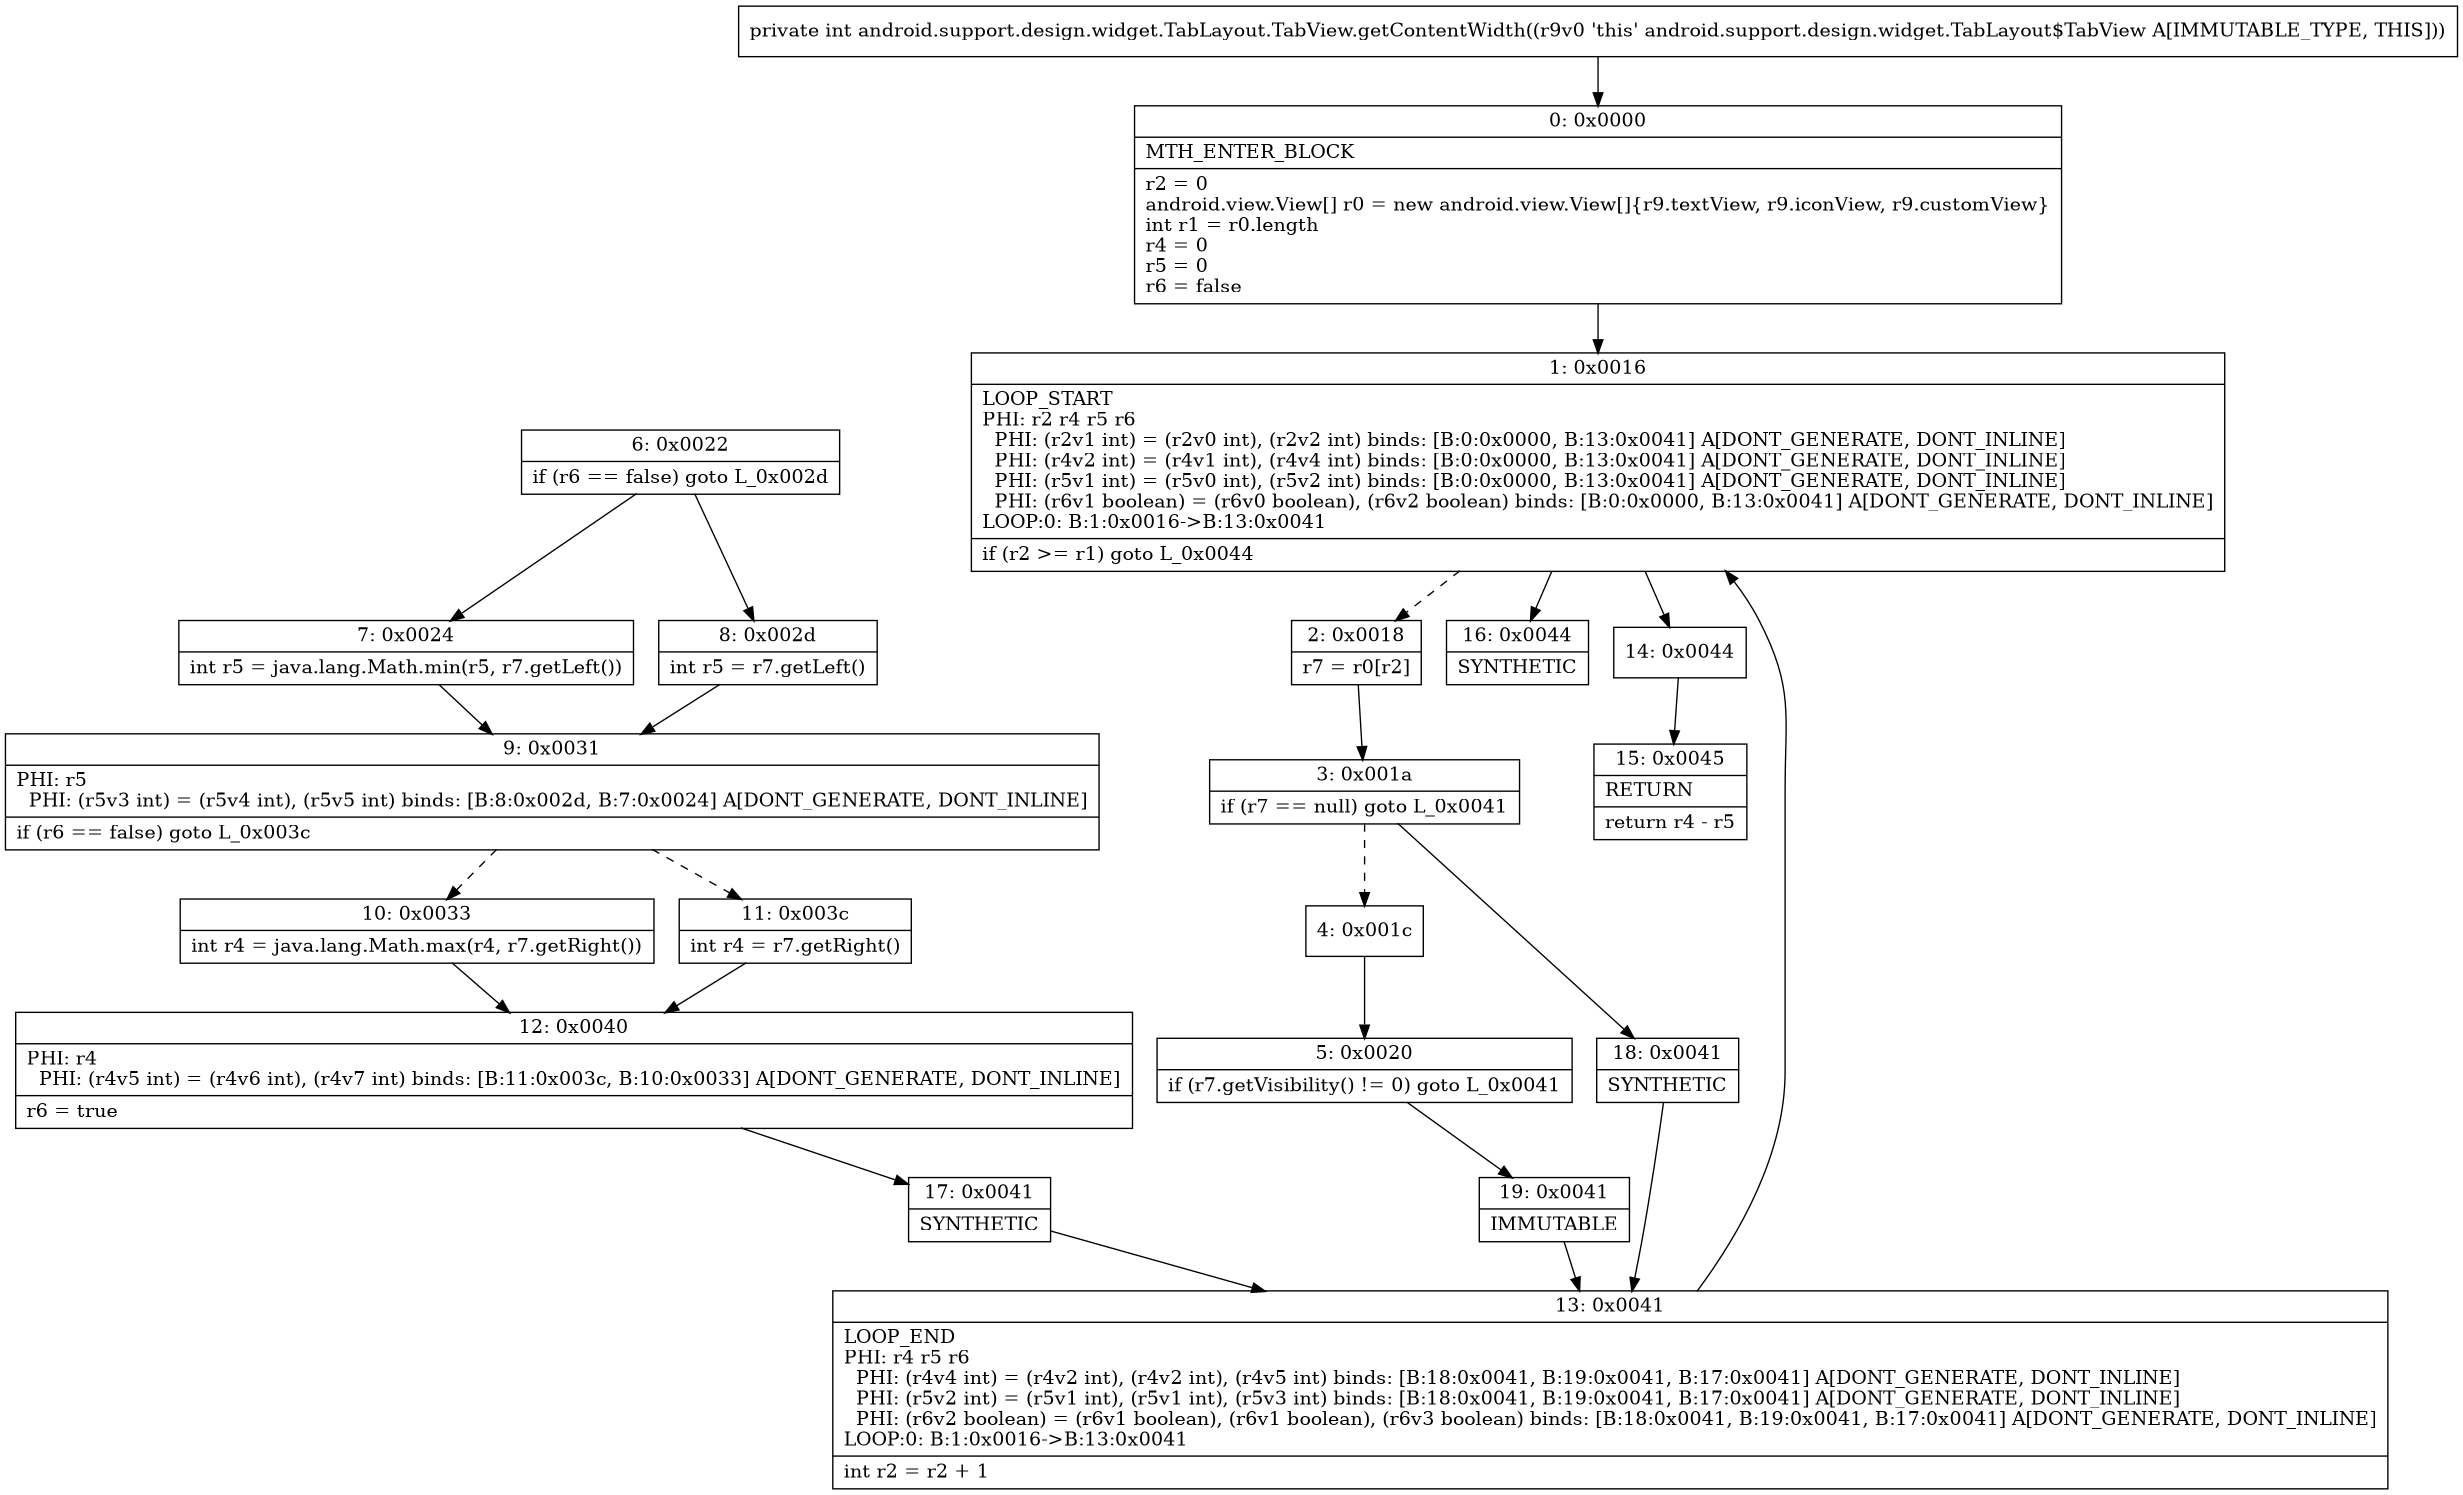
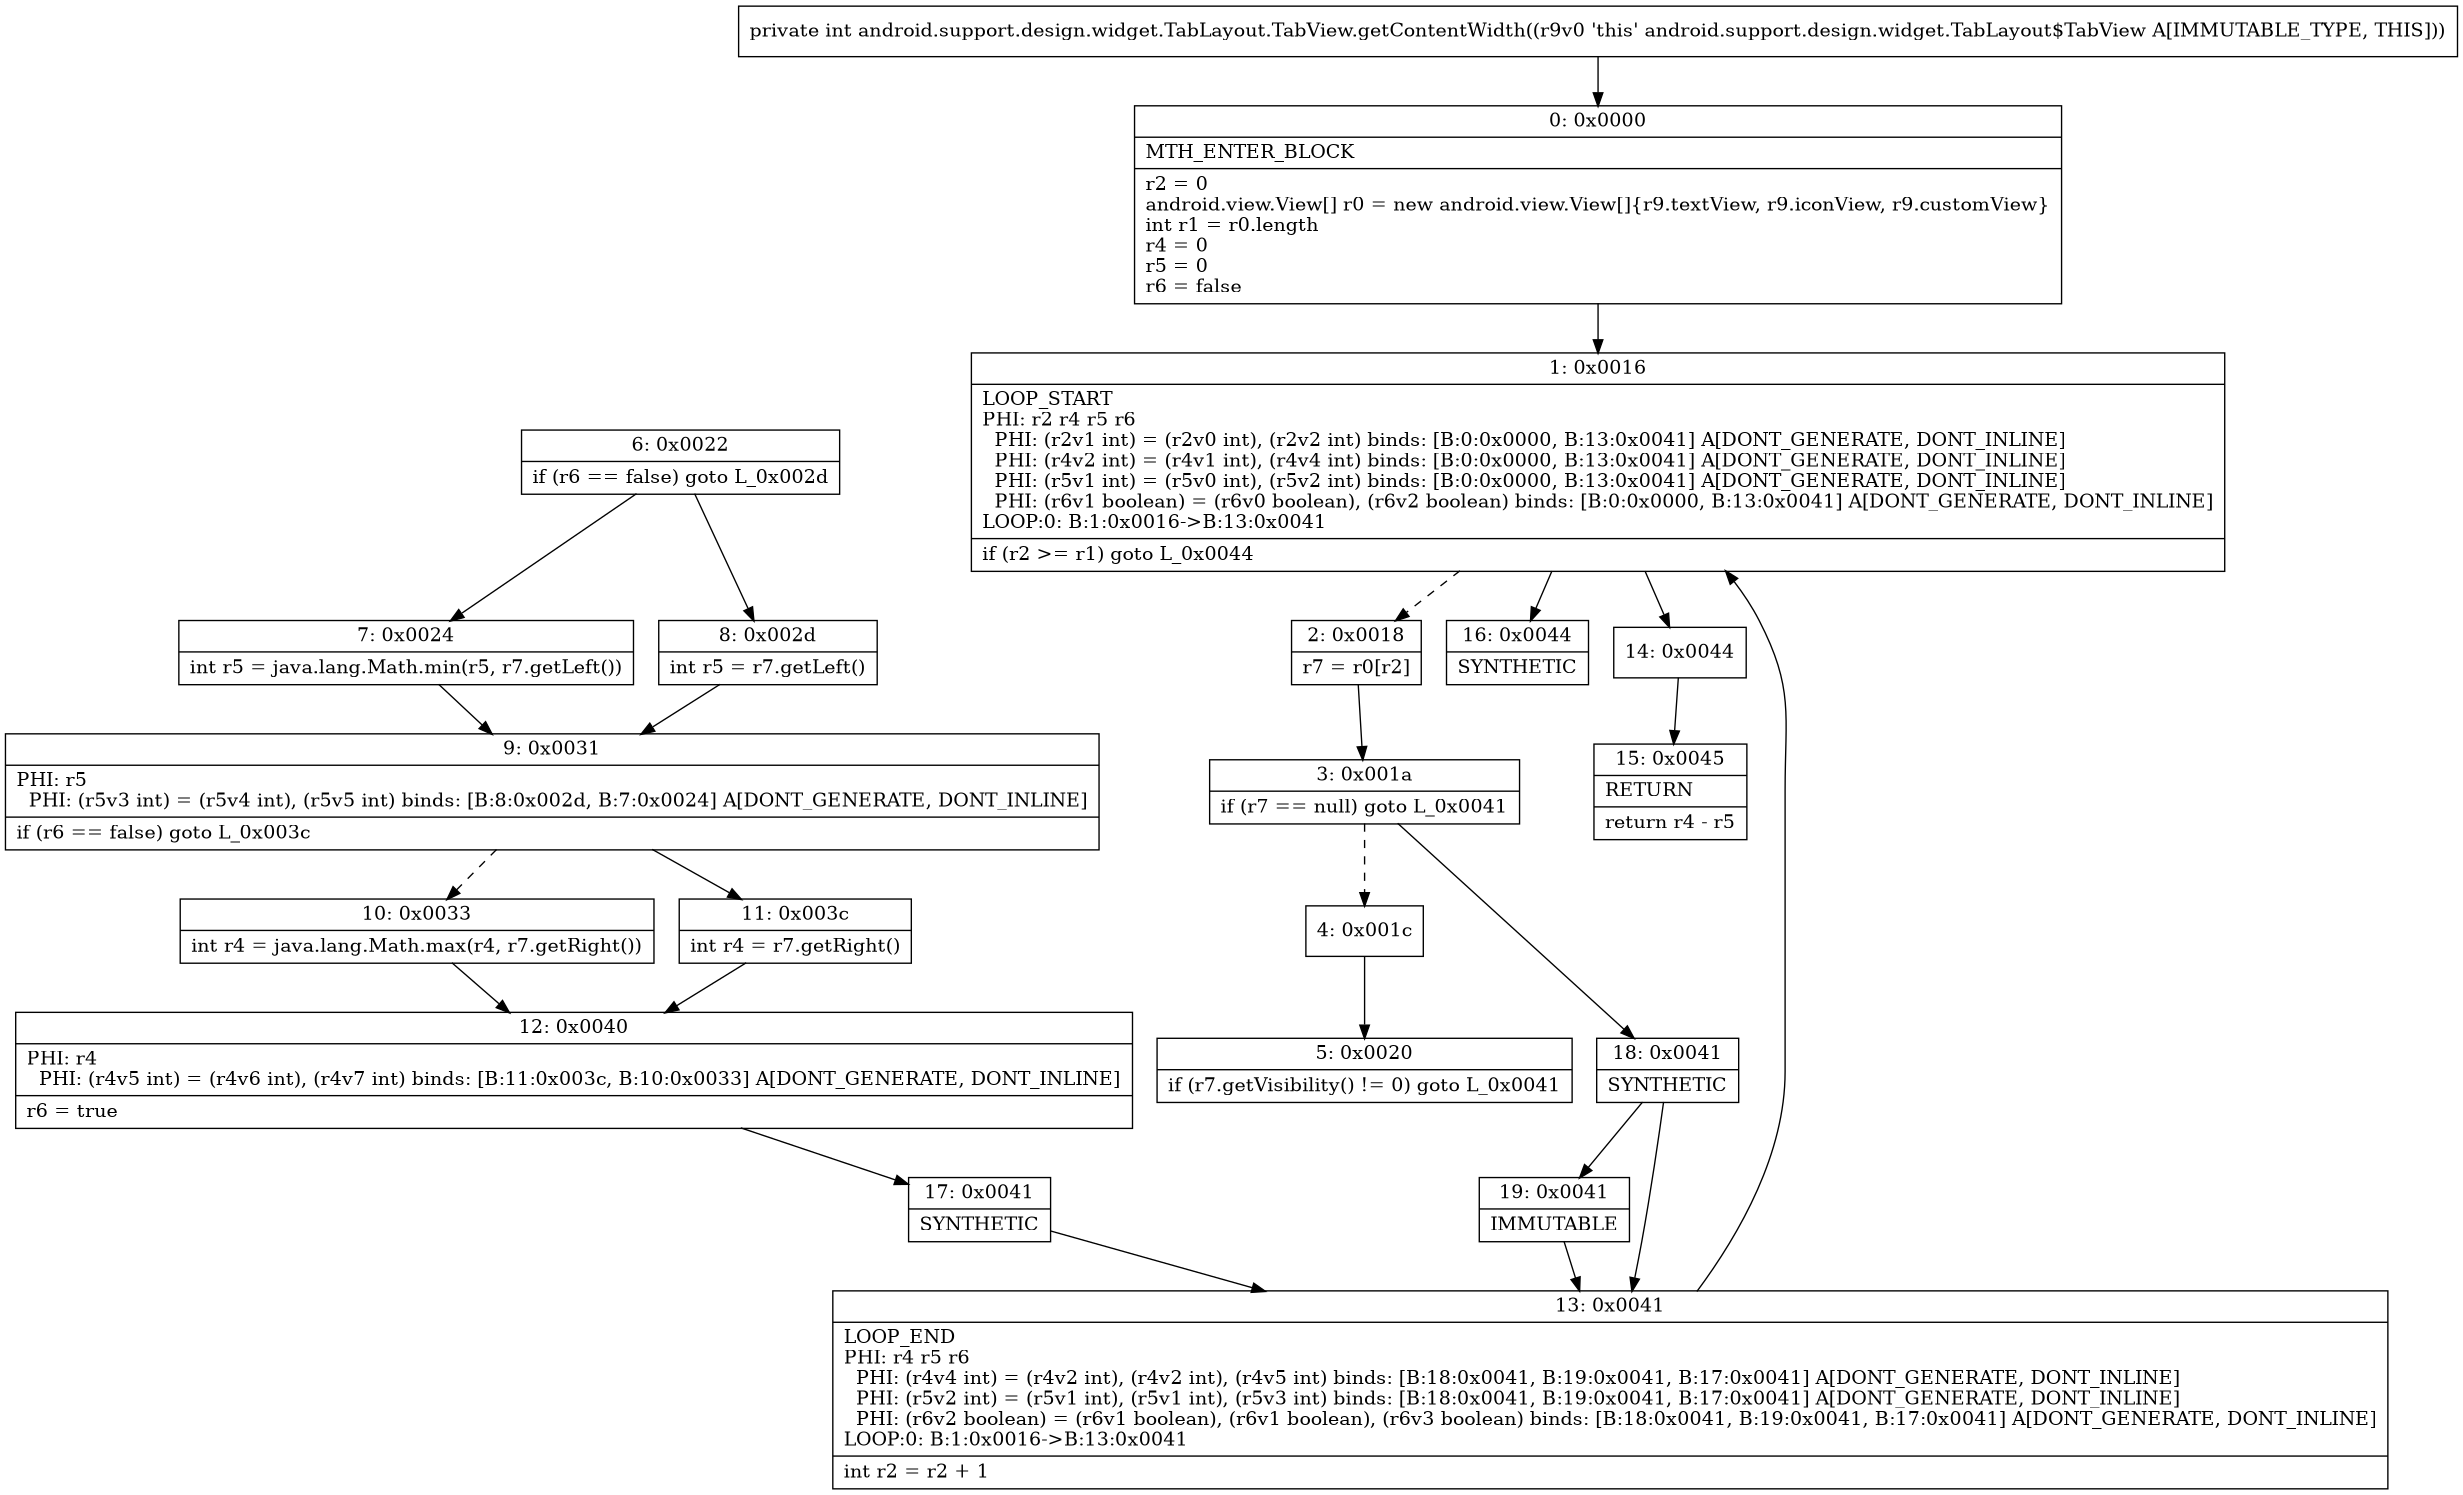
edge "9: 0x0031" -> "11: 0x003c": style dashed -> solid
edge "5: 0x0020" -> "19: 0x0041": now "18: 0x0041" -> "19: 0x0041"
